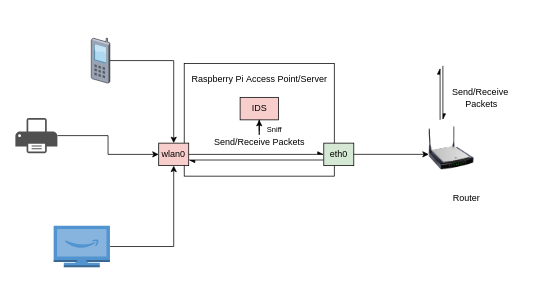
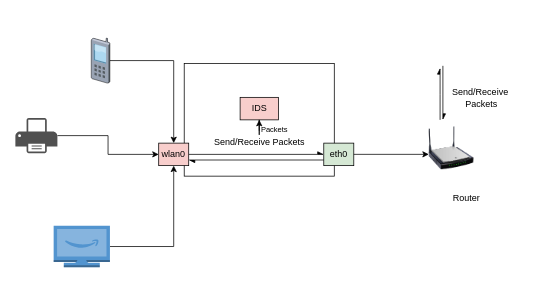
node "Raspberry Pi Access Point/Server": removed
node "Sniff": label "Sniff" -> "Packets"
